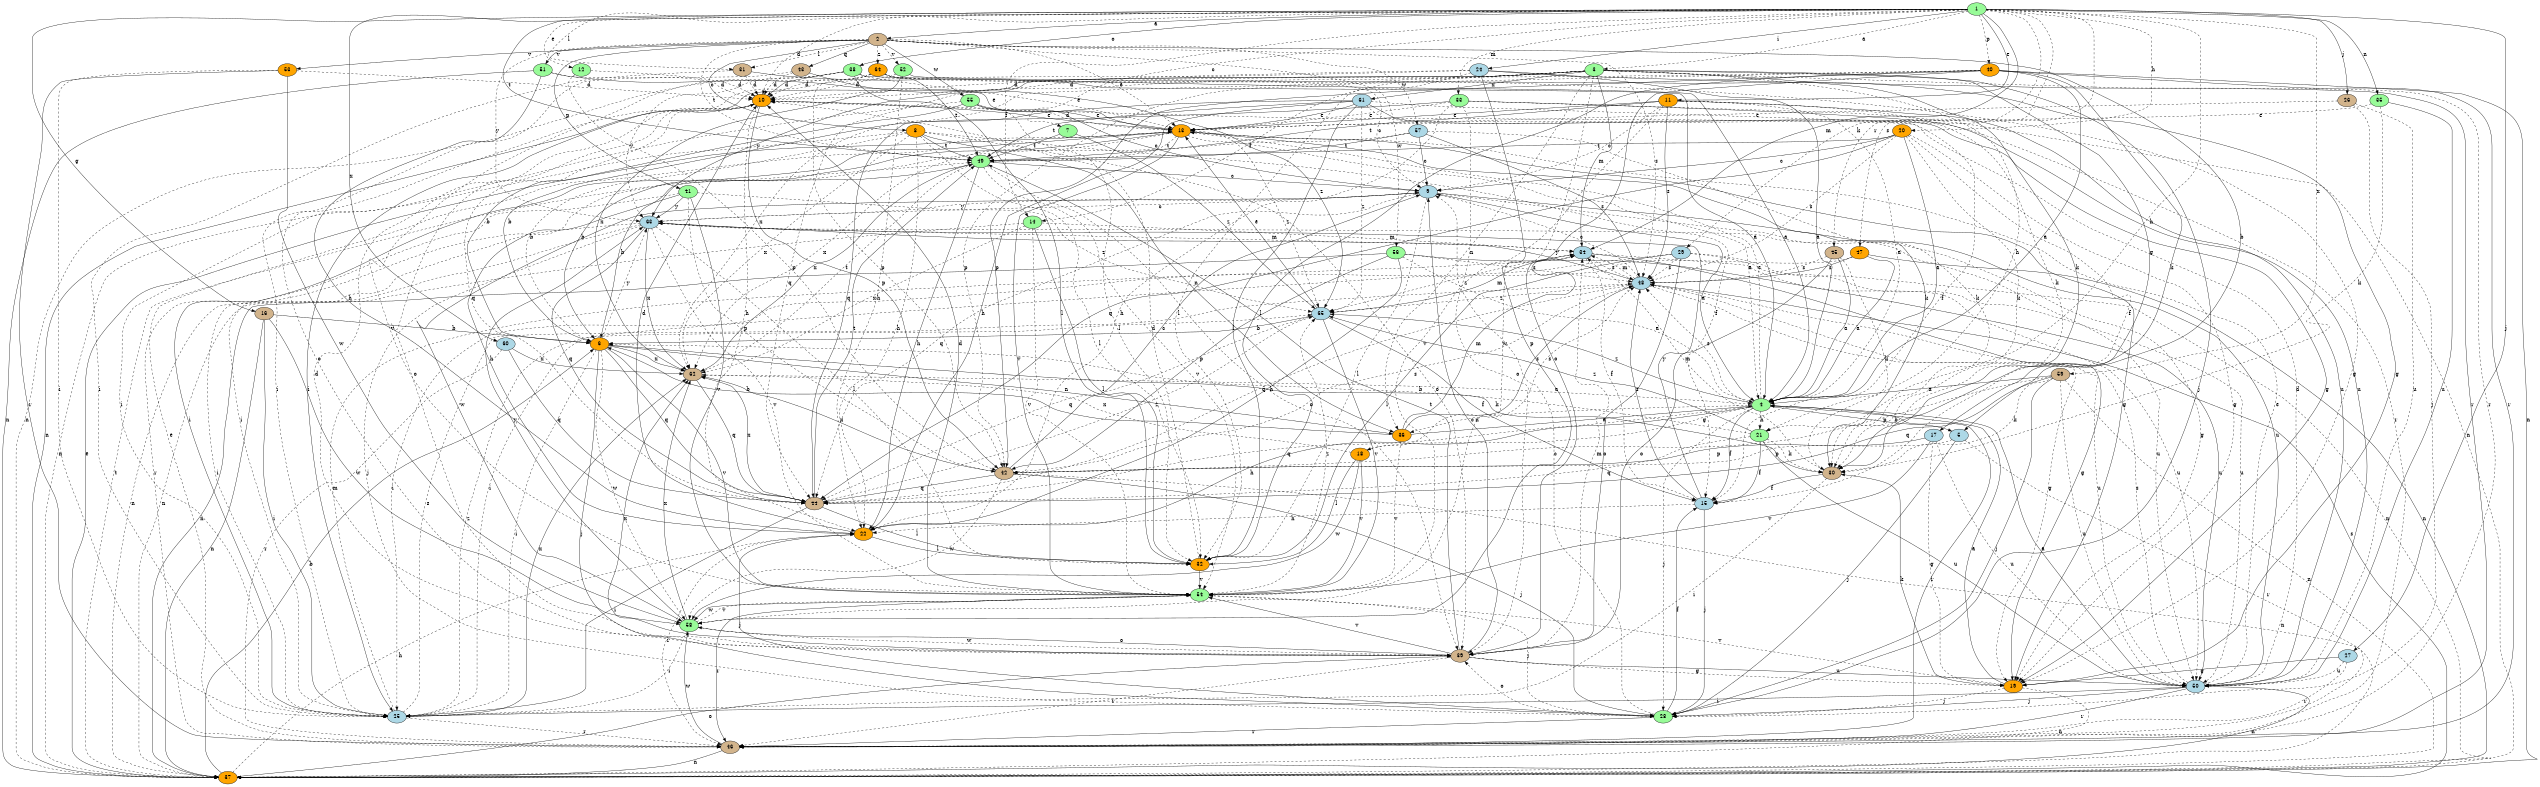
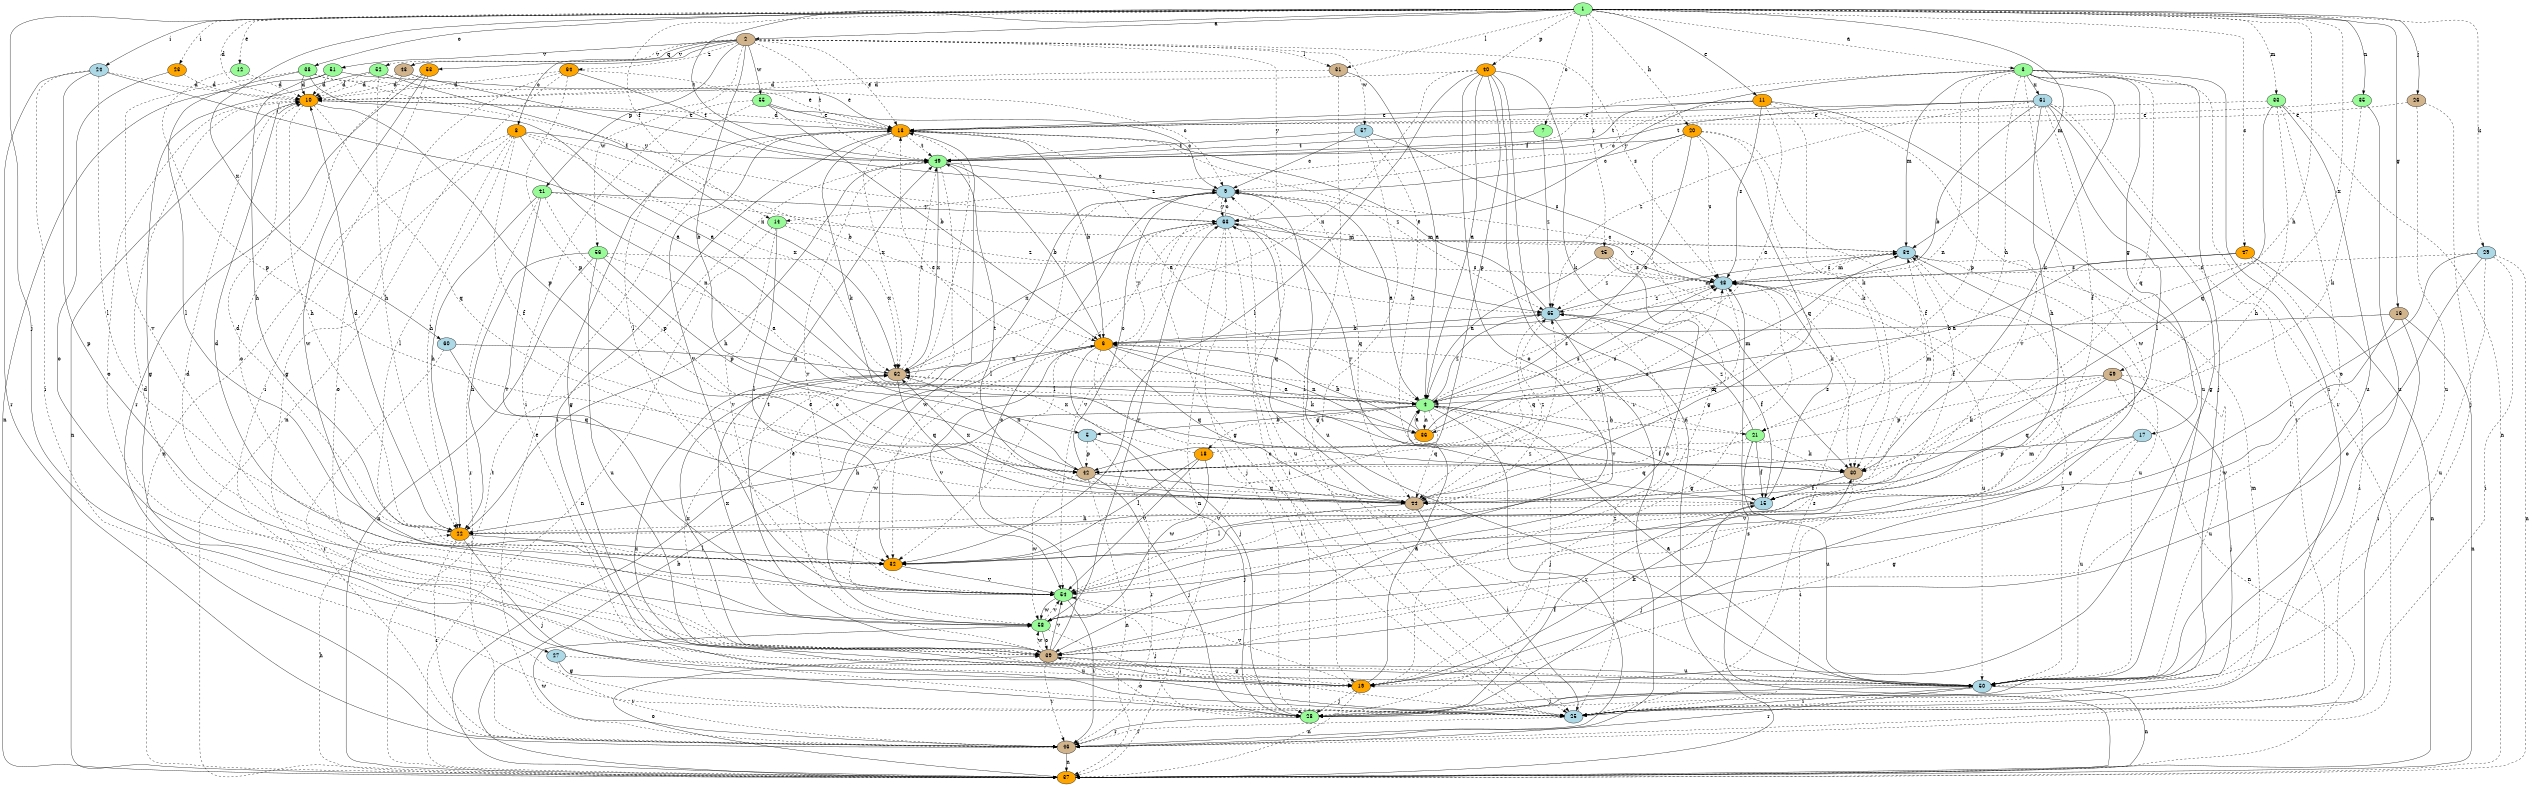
node "23": added
